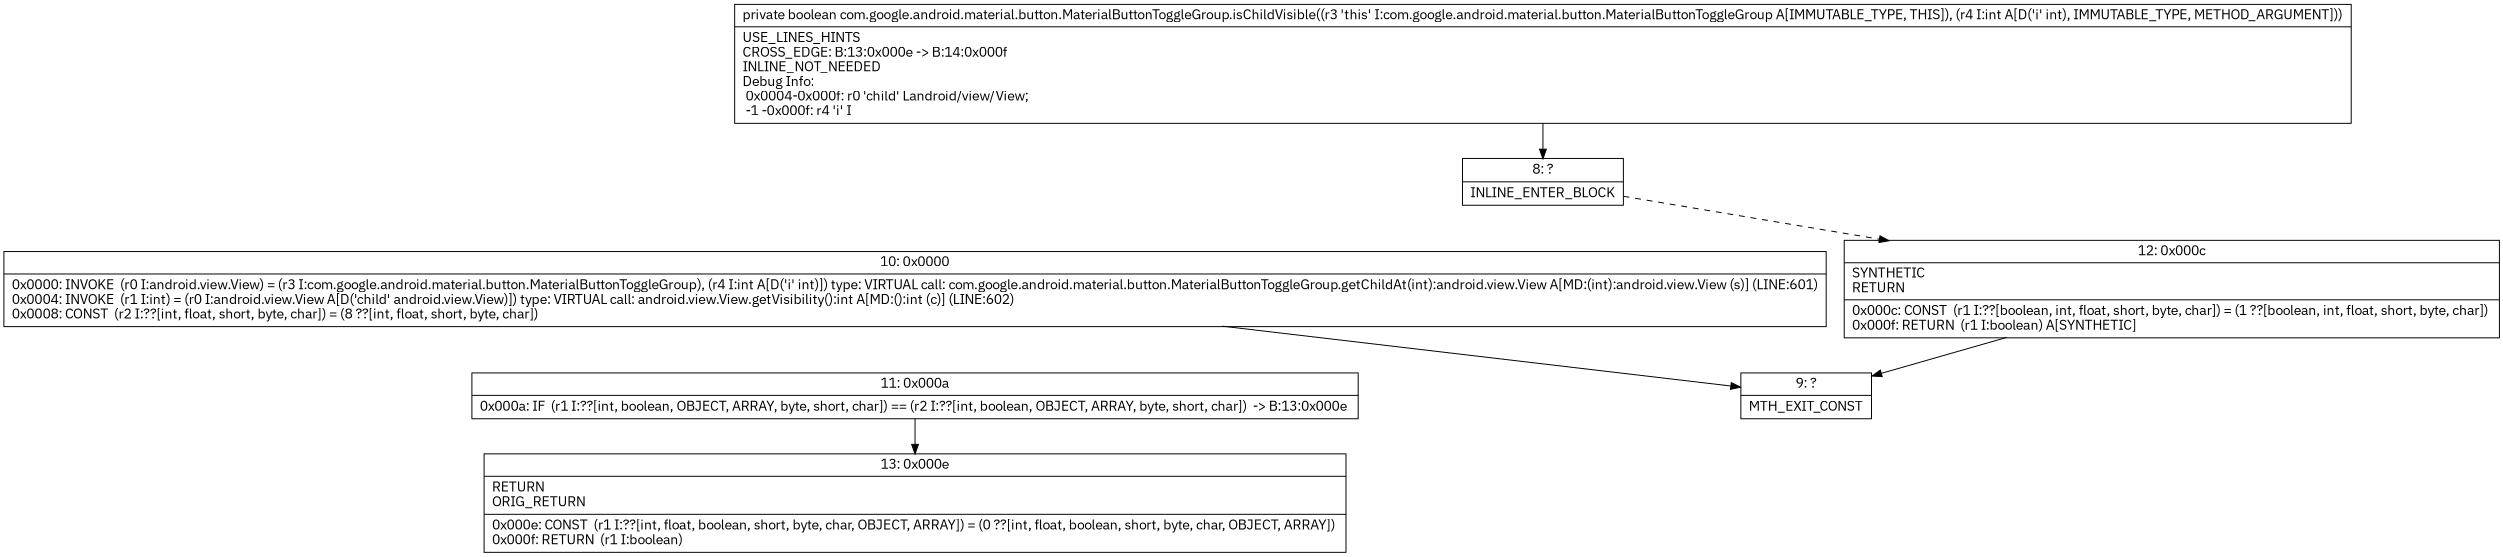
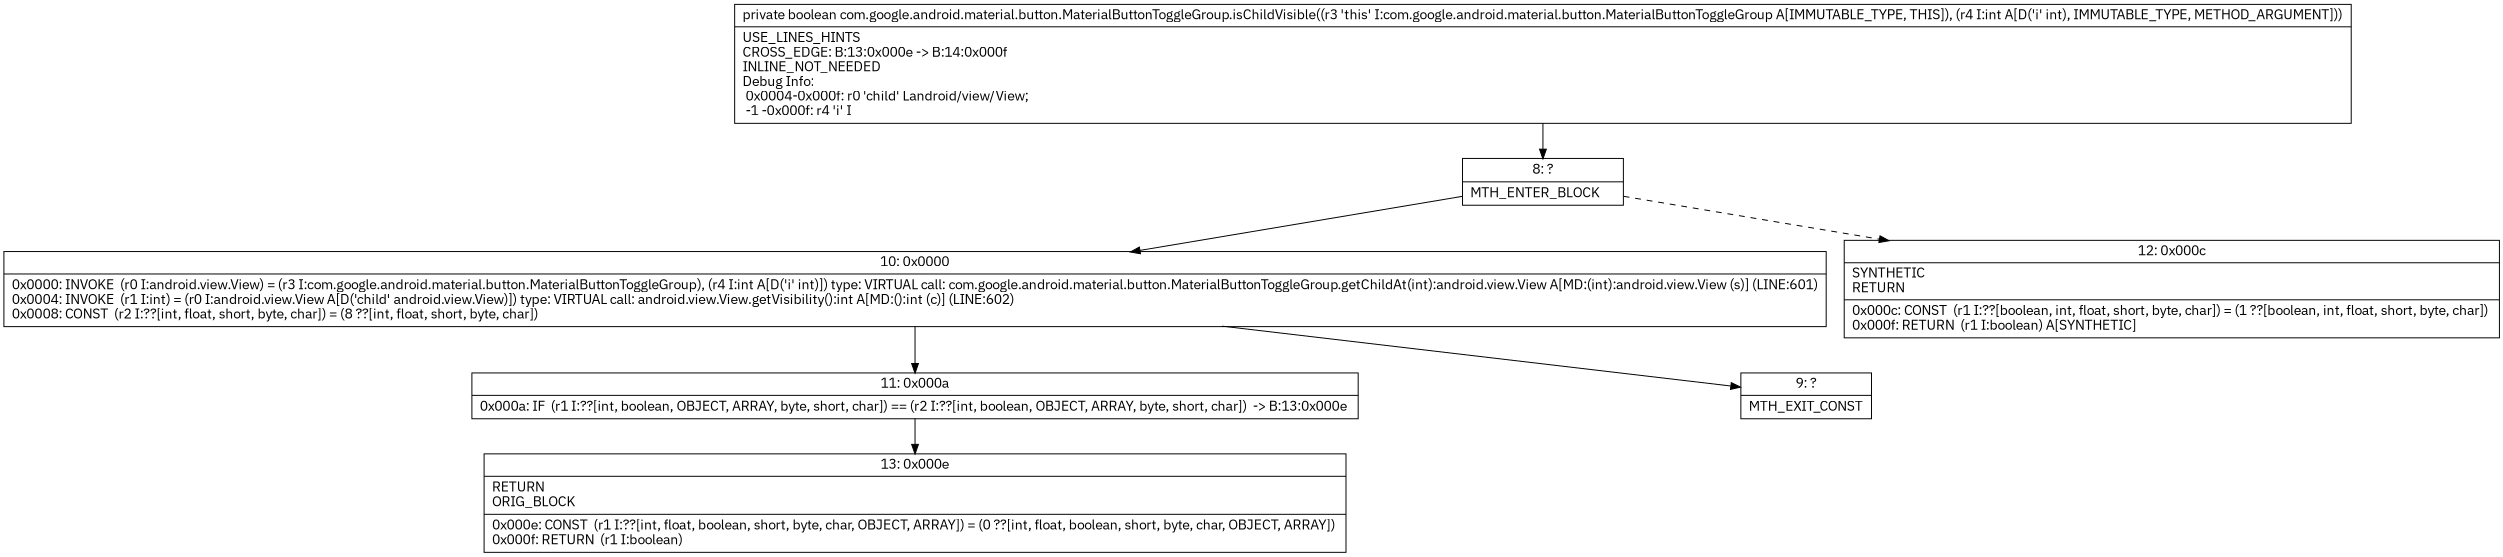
node "8: ?": text "INLINE_ENTER_BLOCK" -> "MTH_ENTER_BLOCK"
edge "8: ?" -> "10: 0x0000": added
edge "10: 0x0000" -> "11: 0x000a": added
edge "12: 0x000c" -> "9: ?": removed
node "13: 0x000e": text "ORIG_RETURN" -> "ORIG_BLOCK"
